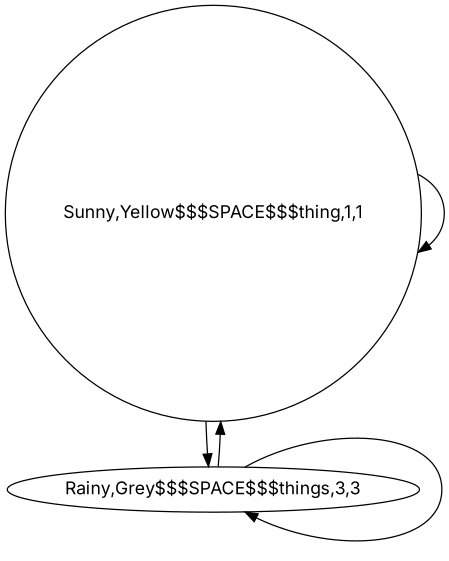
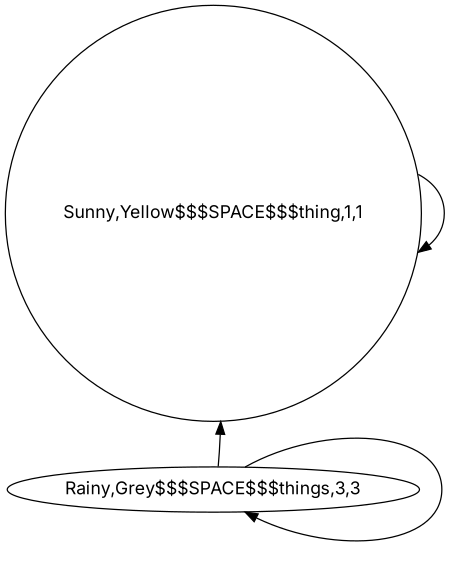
edge "Sunny,Yellow$$$SPACE$$$thing,1,1" -> "Rainy,Grey$$$SPACE$$$things,3,3": removed
